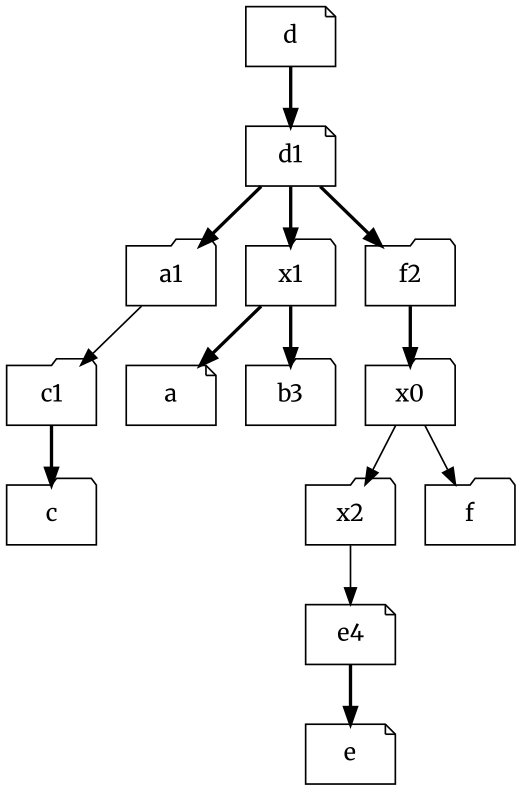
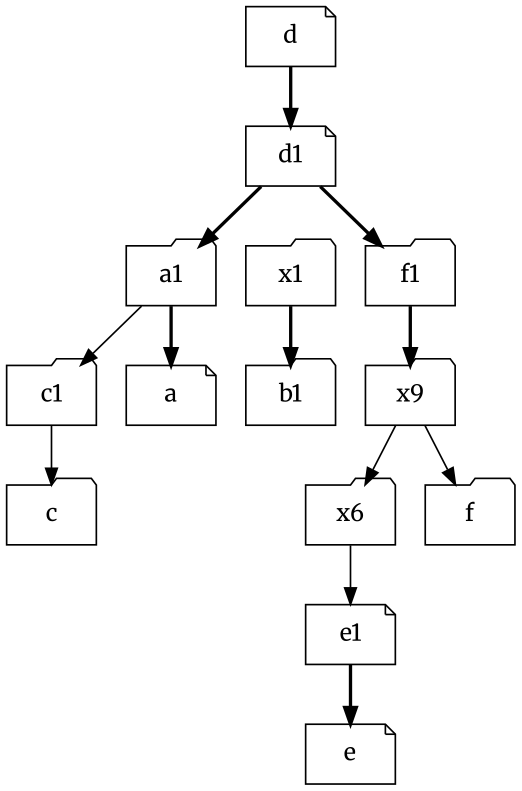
edge "d1" -> "x1": removed
node "f2": label "f2" -> "f1"
edge "x1" -> "a": now "a1" -> "a"
node "b3": label "b3" -> "b1"
node "x0": label "x0" -> "x9"
edge "c1" -> "c": style bold -> solid
node "x2": label "x2" -> "x6"
node "e4": label "e4" -> "e1"
